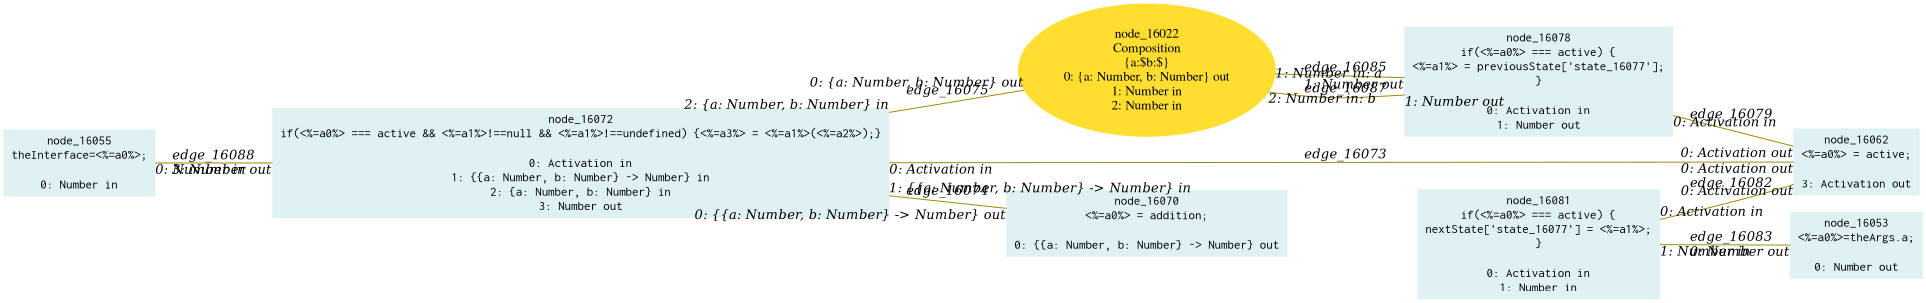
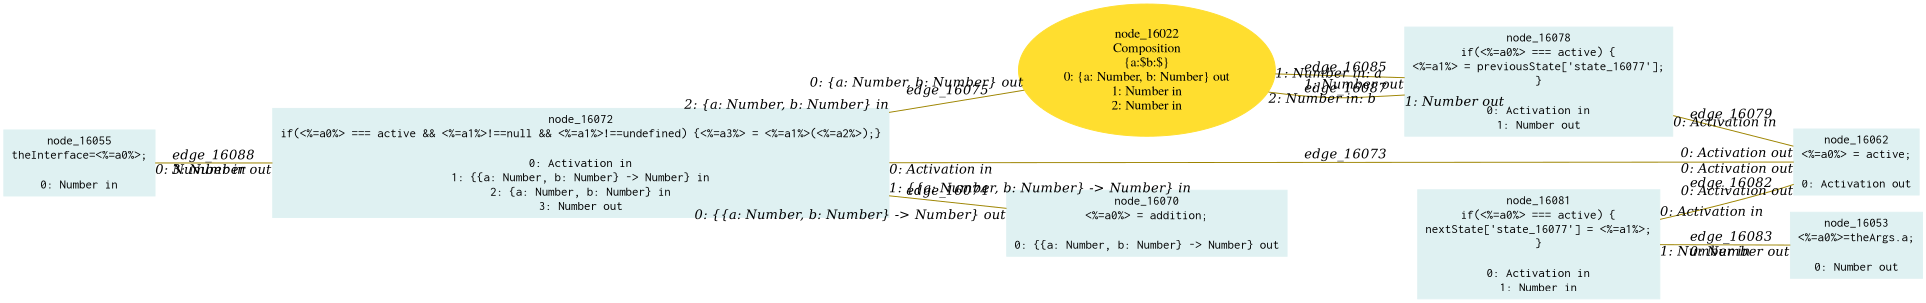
node "node_16062 <%=a0%> = active; 3: Activation out": label "node_16062 <%=a0%> = active; 3: Activation out" -> "node_16062 <%=a0%> = active; 0: Activation out"
